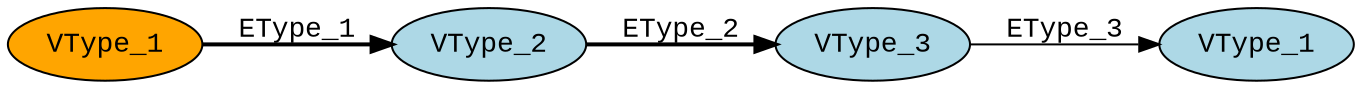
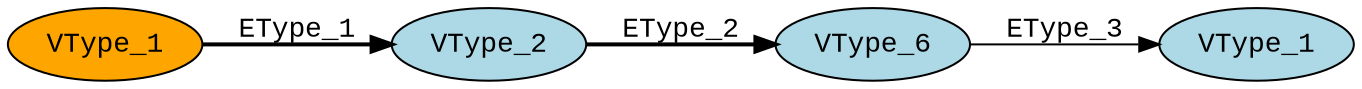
node "VType_3": label "VType_3" -> "VType_6"
